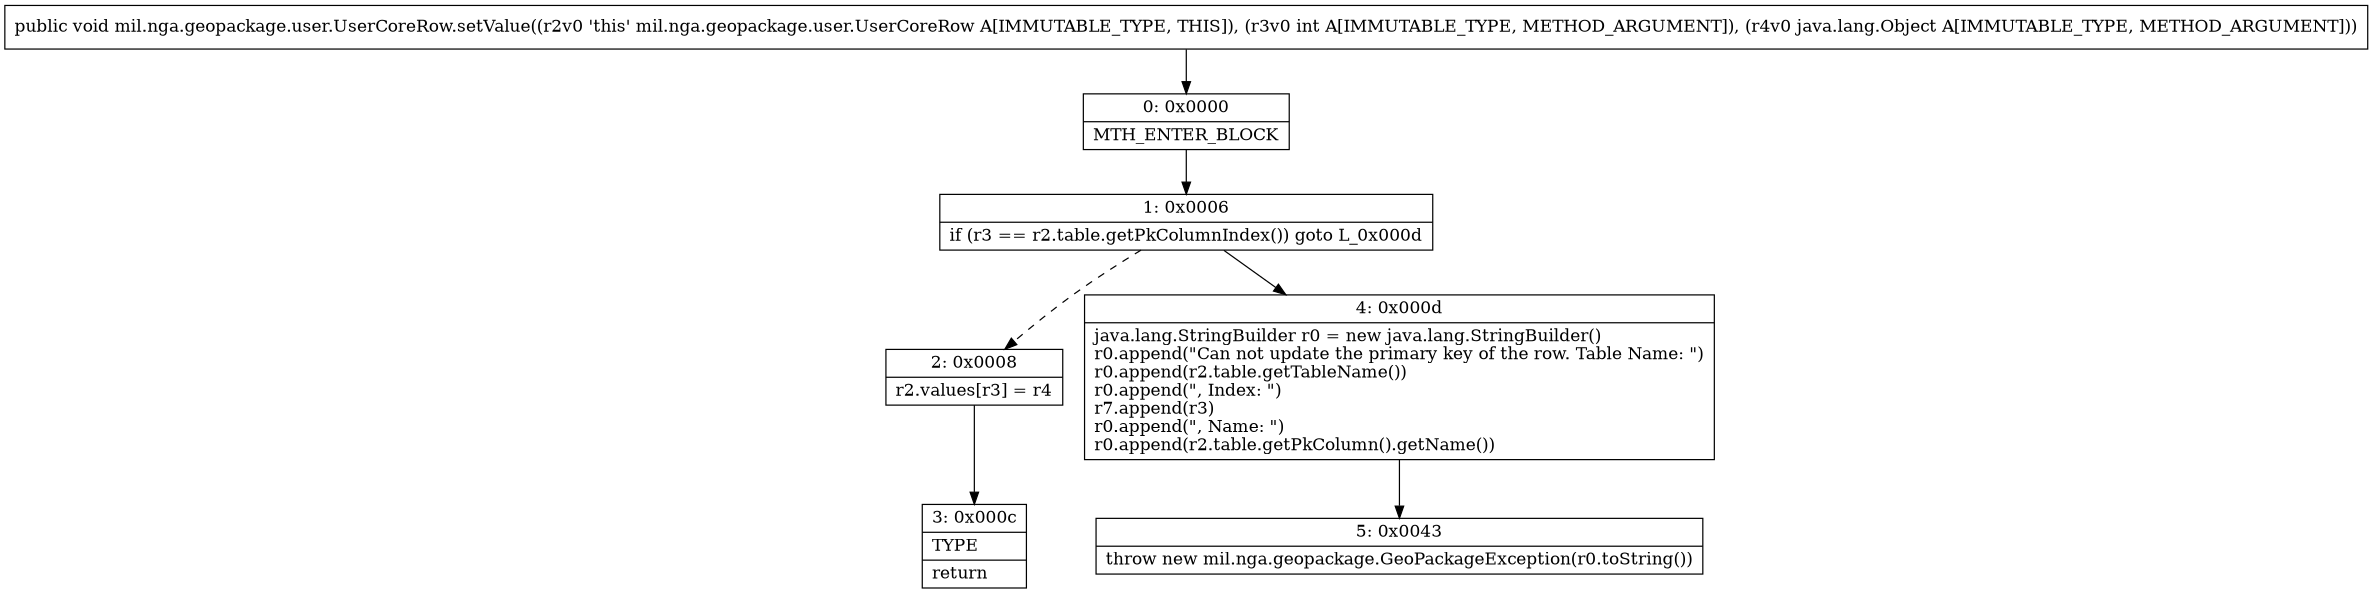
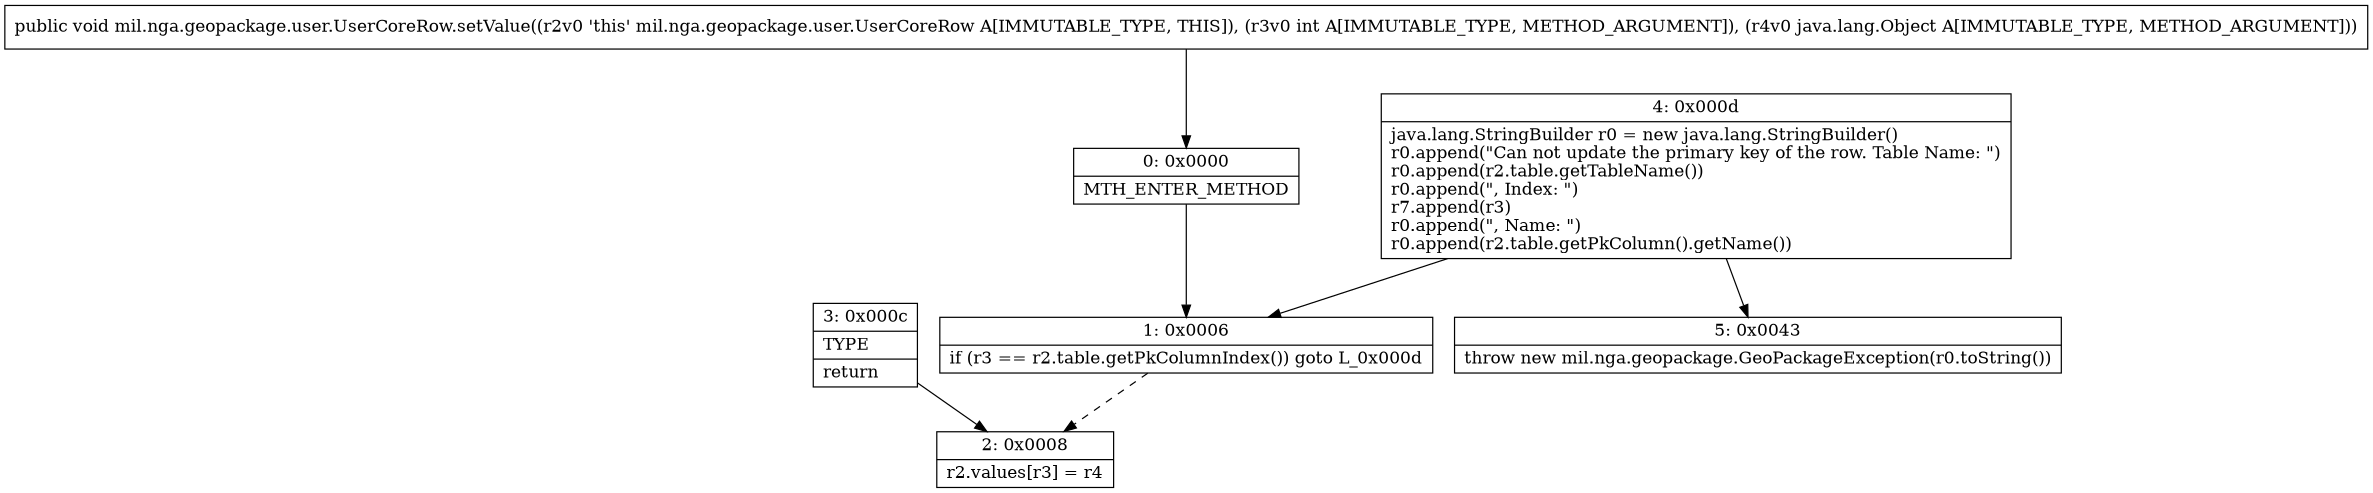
node "0: 0x0000": text "MTH_ENTER_BLOCK" -> "MTH_ENTER_METHOD"
edge "1: 0x0006" -> "4: 0x000d": reversed
edge "2: 0x0008" -> "3: 0x000c": reversed
